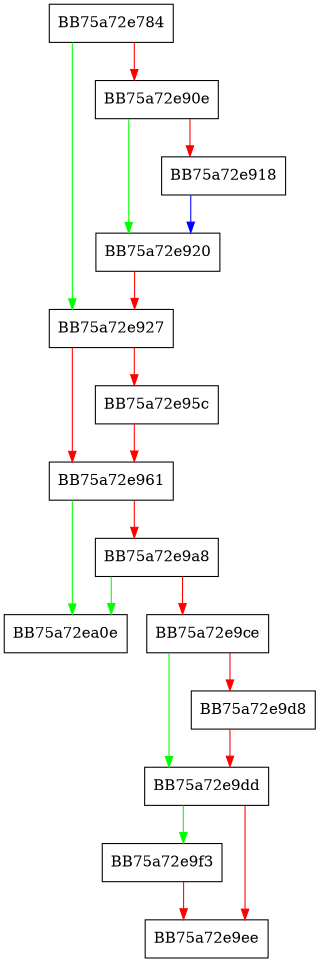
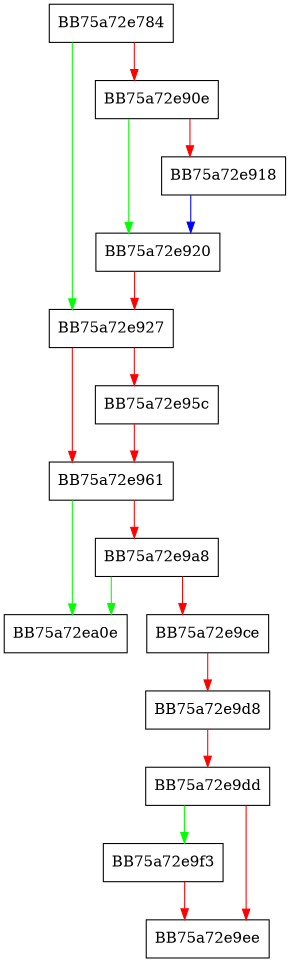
edge "BB75a72e9ce" -> "BB75a72e9dd": removed
